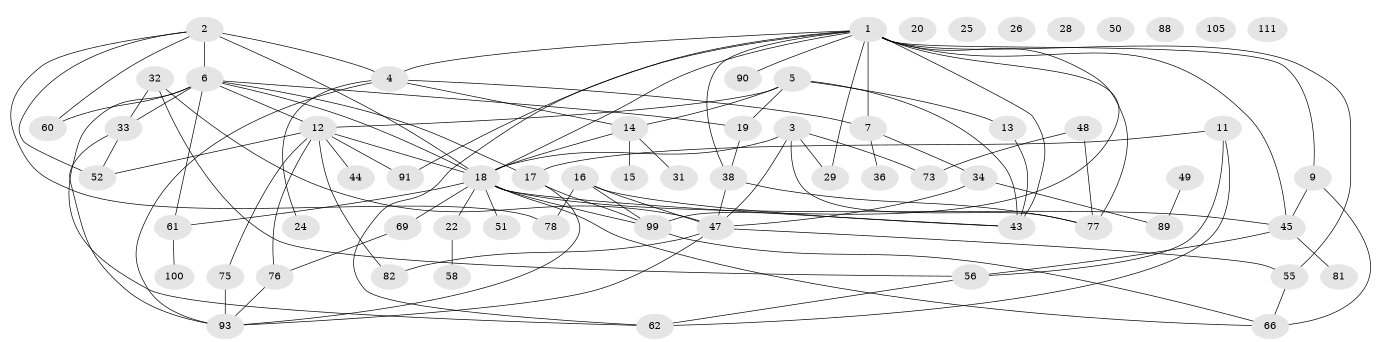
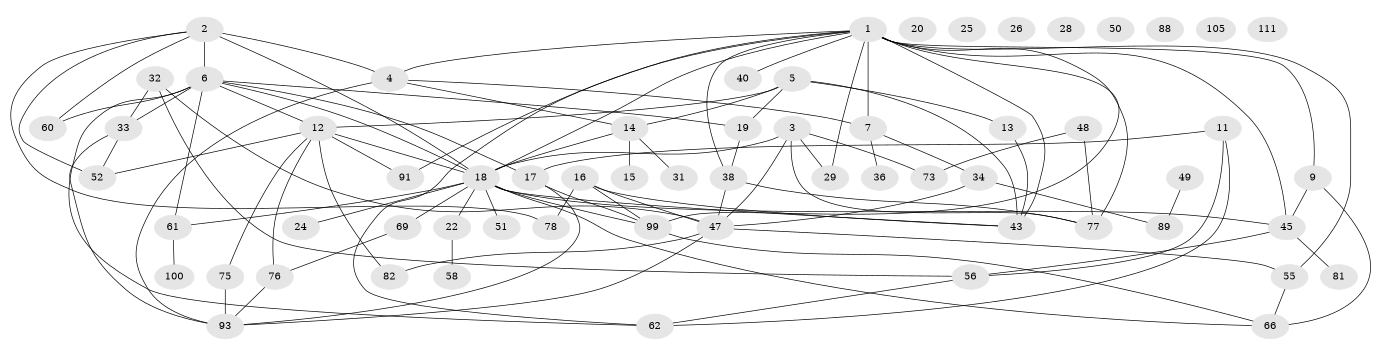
node "90": label "90" -> "40"
edge "4" -- "24": now "18" -- "24"
node "44": removed
